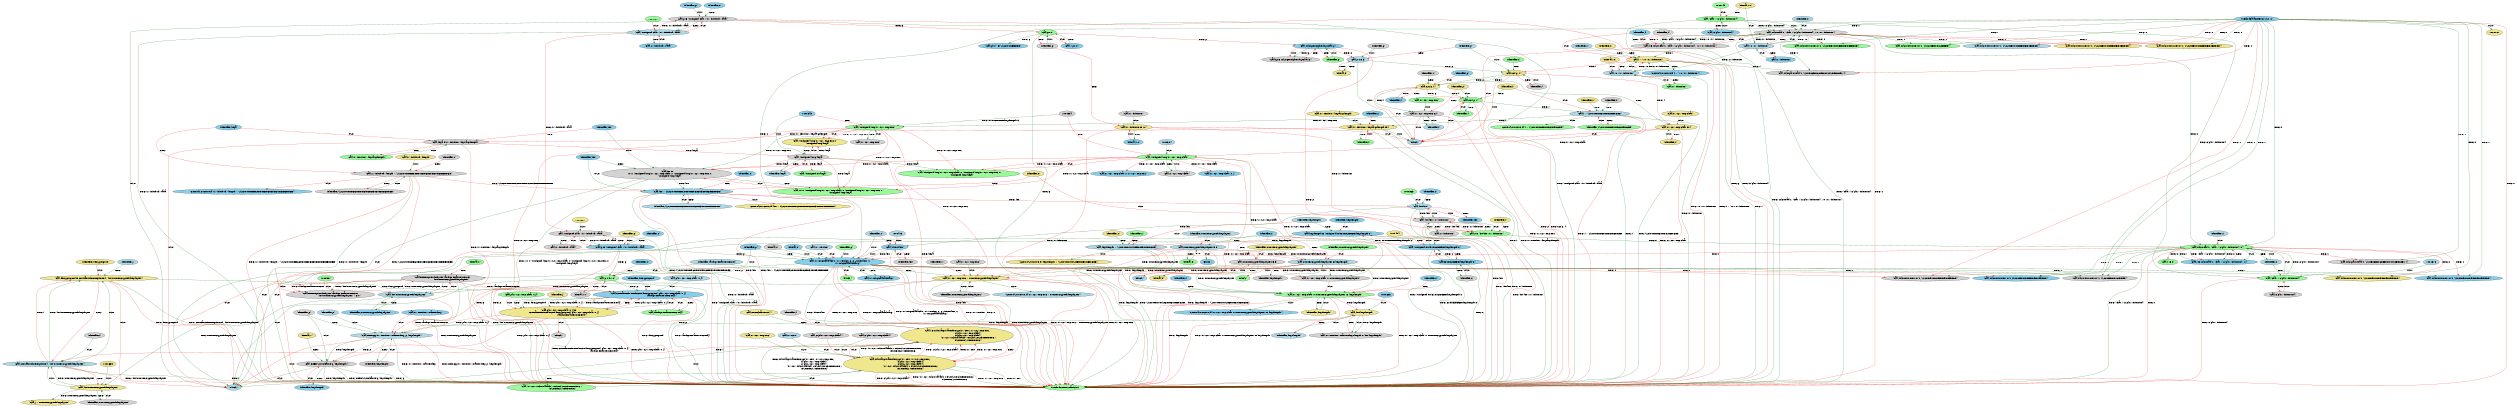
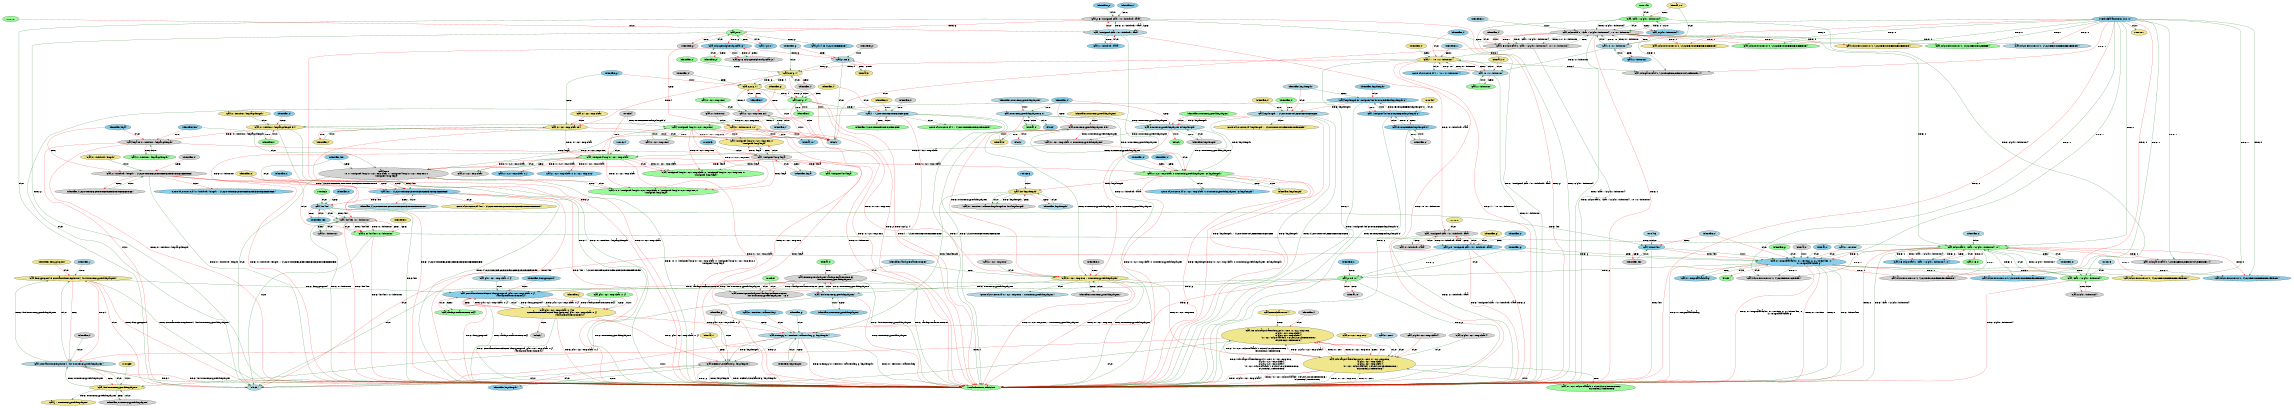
edge "1000343" -> "(Call,(unsigned long)s->s2->tmp.enc)": removed, label "CFG:"
edge "(Call,(unsigned long)s->s2->tmp.clear)" -> "(Call,s->s2->tmp.clear + num_encrypted_key_bytes)": reversed
edge "(Literal,8)" -> "(Call,num_encrypted_key_bytes = 8)": label "EVP: " -> "AST: "
